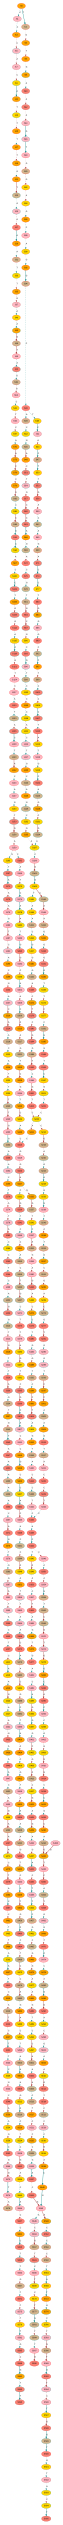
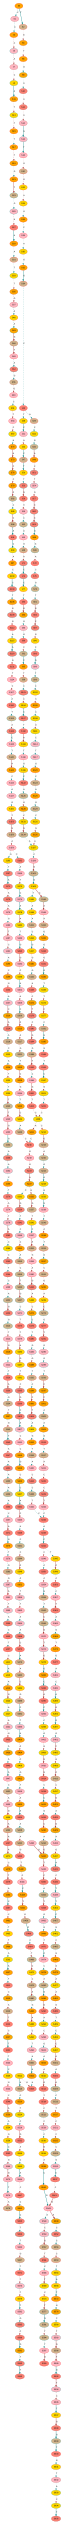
node "S249": fillcolor orange -> tan
edge "S508" -> "S512": reversed
